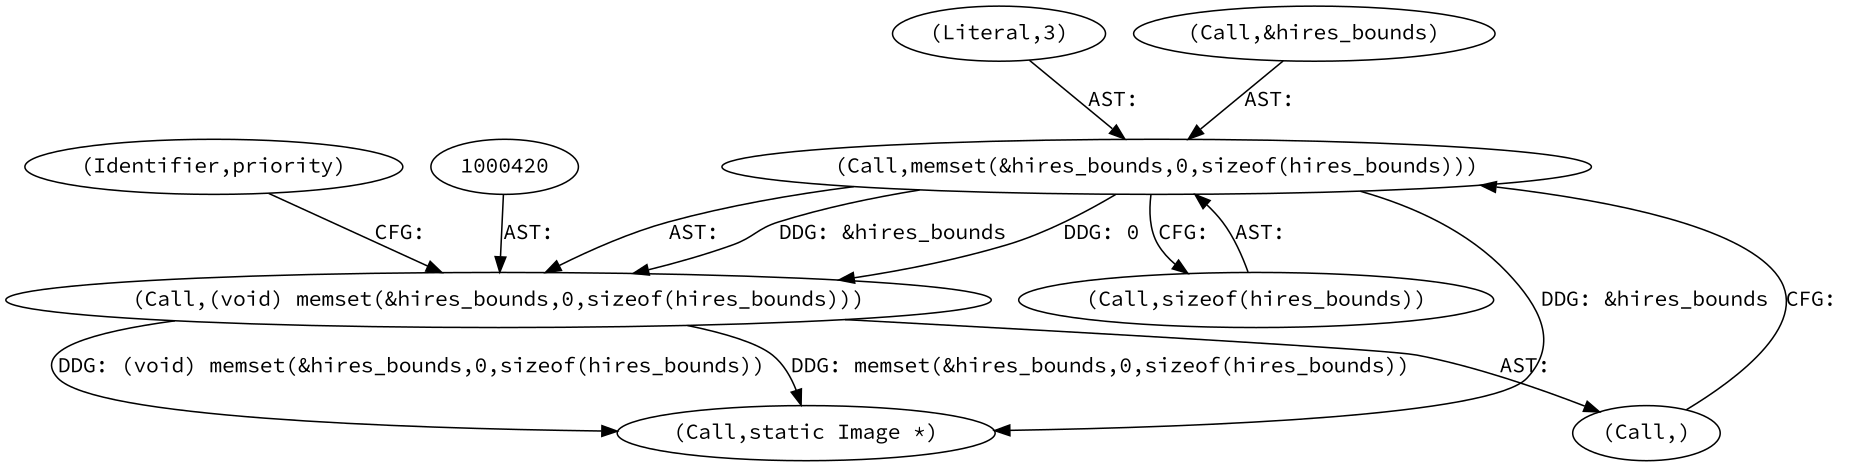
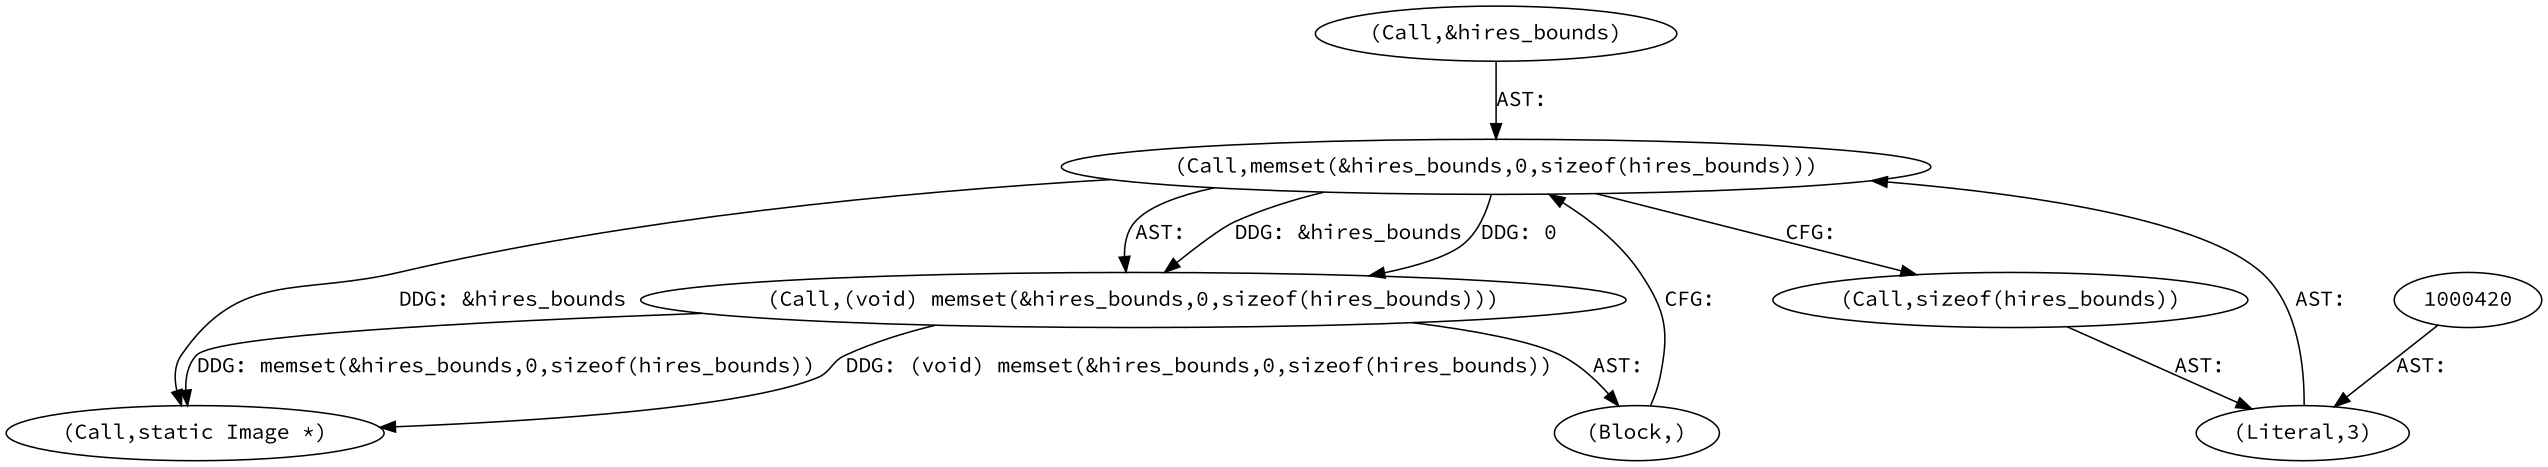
node "(Identifier,priority)": removed
edge "1000420" -> "(Call,(void) memset(&hires_bounds,0,sizeof(hires_bounds)))": now "1000420" -> "(Literal,3)"
edge "(Call,sizeof(hires_bounds))" -> "(Call,memset(&hires_bounds,0,sizeof(hires_bounds)))": now "(Call,sizeof(hires_bounds))" -> "(Literal,3)"
node "(Call,)": label "(Call,)" -> "(Block,)"
